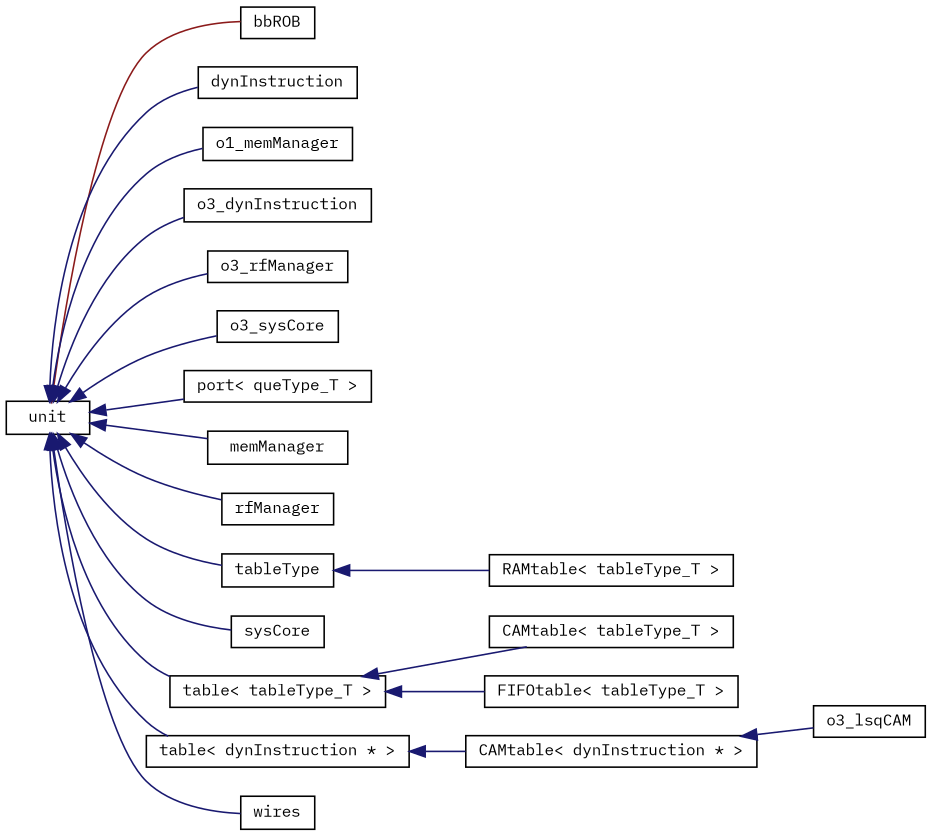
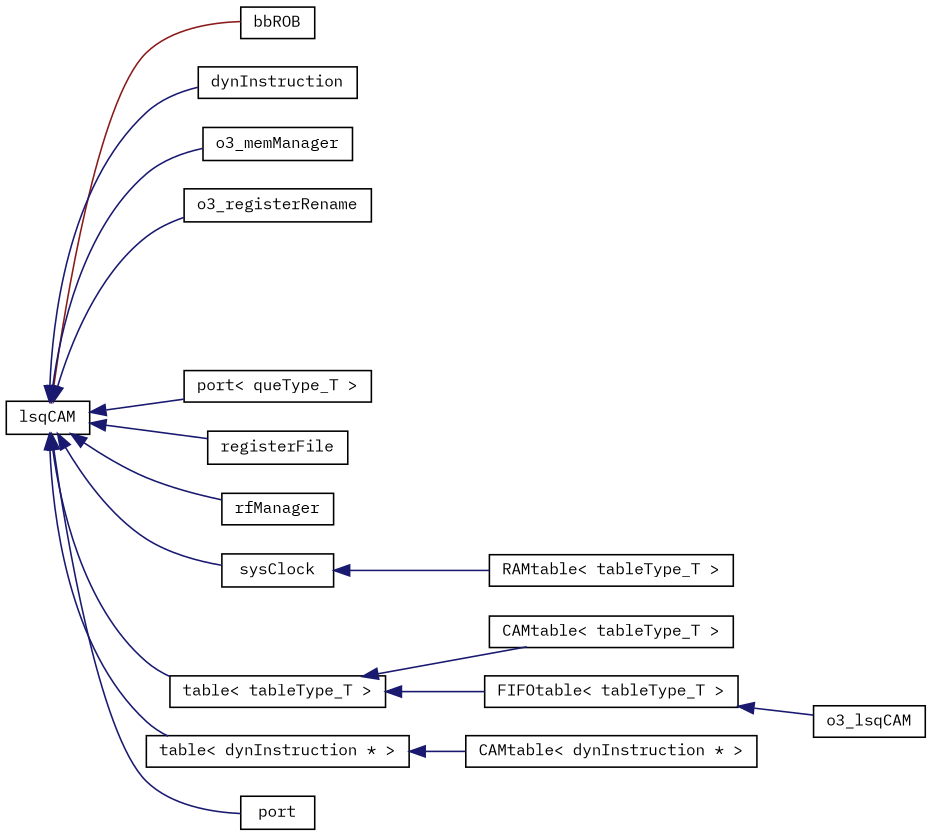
node "o1_memManager": label "o1_memManager" -> "o3_memManager"
node "o3_dynInstruction": label "o3_dynInstruction" -> "o3_registerRename"
node "o3_rfManager": removed
node "o3_sysCore": removed
node "unit": label "unit" -> "lsqCAM"
node "memManager": label "memManager" -> "registerFile"
node "tableType": label "tableType" -> "sysClock"
node "sysCore": removed
edge "o3_lsqCAM" -> "CAMtable< dynInstruction * >": now "o3_lsqCAM" -> "FIFOtable< tableType_T >"
node "wires": label "wires" -> "port"
